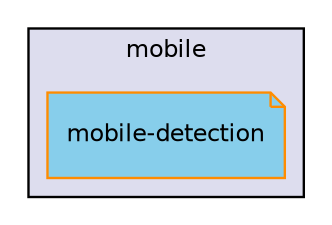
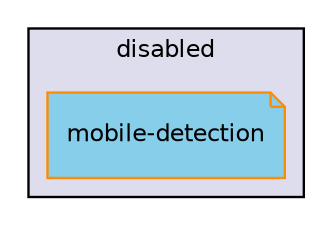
cluster "mobile": label "mobile" -> "disabled"
